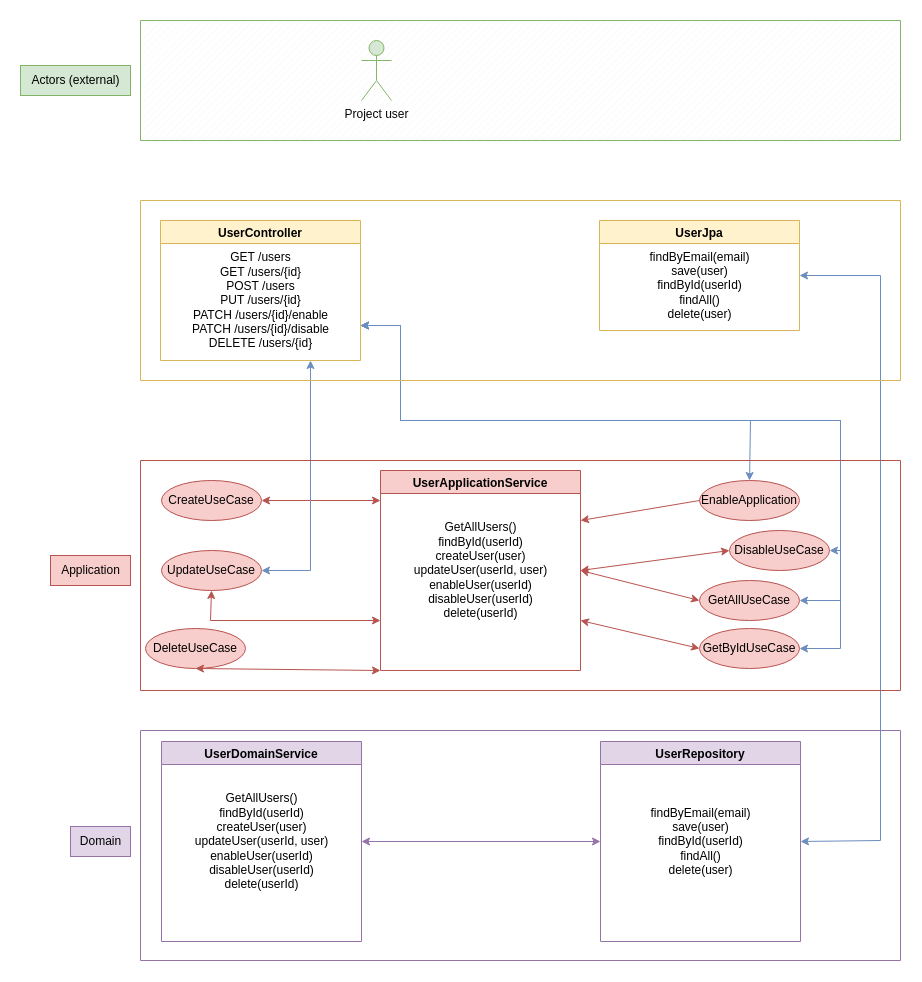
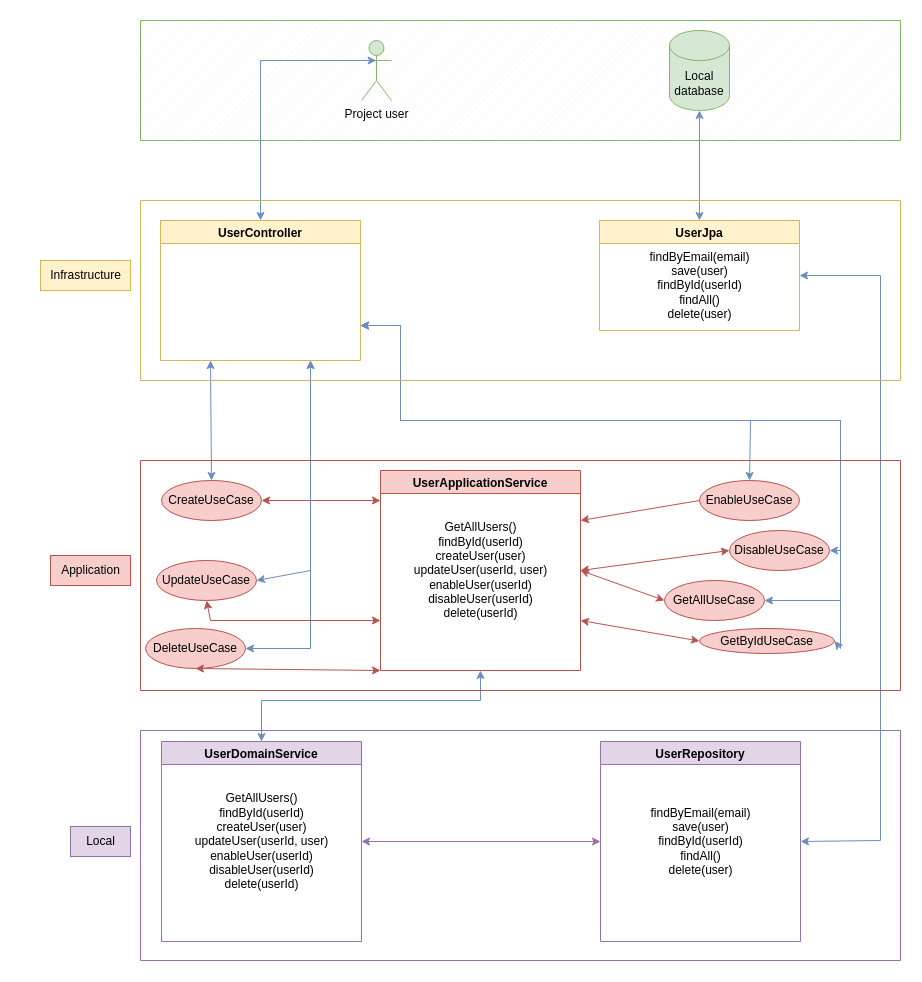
node "Local database": added
node "Actors (external)": removed
edge "Project user" -- "UserController": added
edge "Local database" -- "UserJpa": added
node "Infrastructure": added
node "GET /users GET /users/{id} POST /users PUT /users/{id} PATCH /users/{id}/enable PATCH /users/{id}/disable DELETE /users/{id}": removed
edge "UserController" -- "CreateUseCase": added
node "EnableApplication": label "EnableApplication" -> "EnableUseCase"
node "UpdateUseCase": moved (212, 571) -> (207, 581)
node "GetAllUseCase": moved (750, 601) -> (715, 601)
edge "UserController" -- "DeleteUseCase": added
node "GetByIdUseCase": size 100x40 -> 135x25
edge "UserApplicationService" -- "UserDomainService": added
node "Domain": label "Domain" -> "Local"
